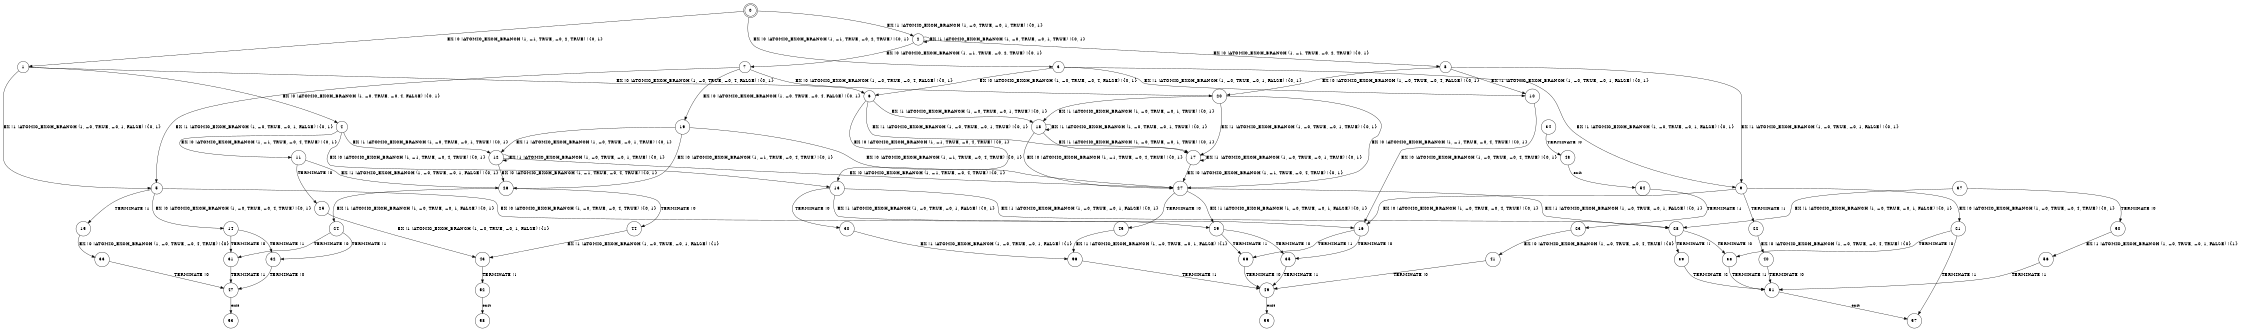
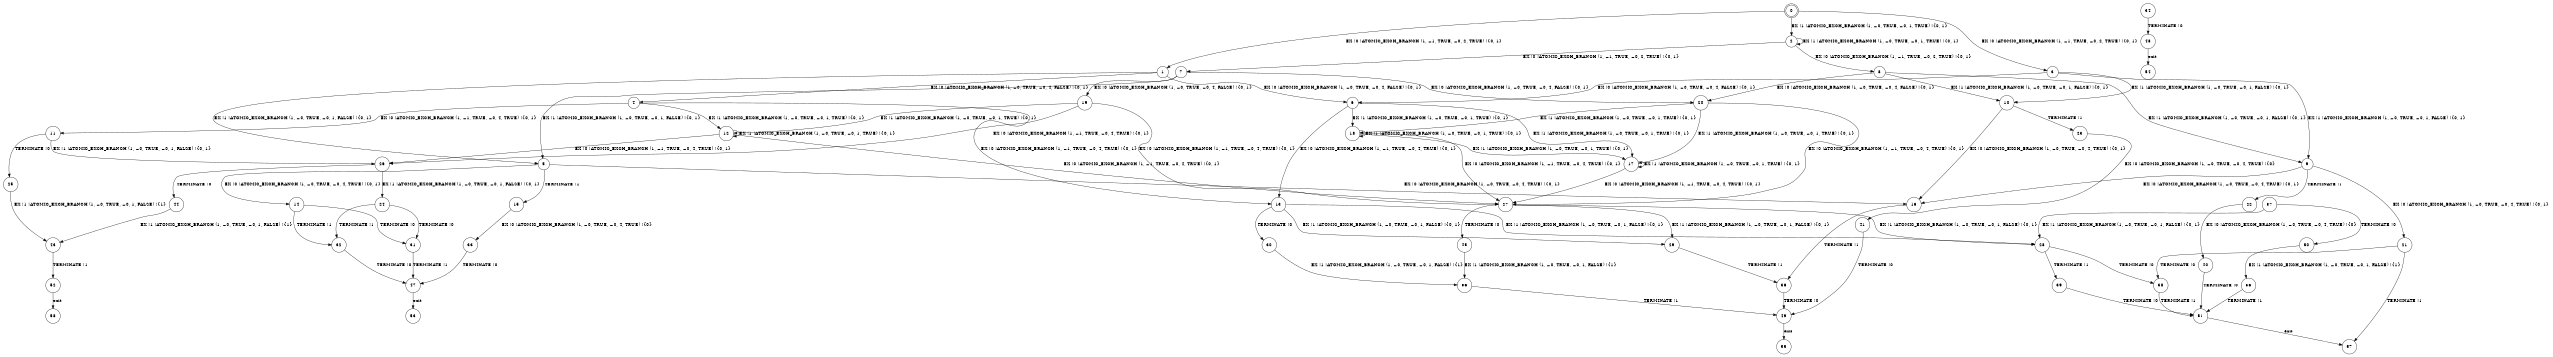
edge "54" -> "23": now "10" -> "23"
node "35": removed
edge "39" -> "51": label "TERMINATE !2" -> "TERMINATE !0"
